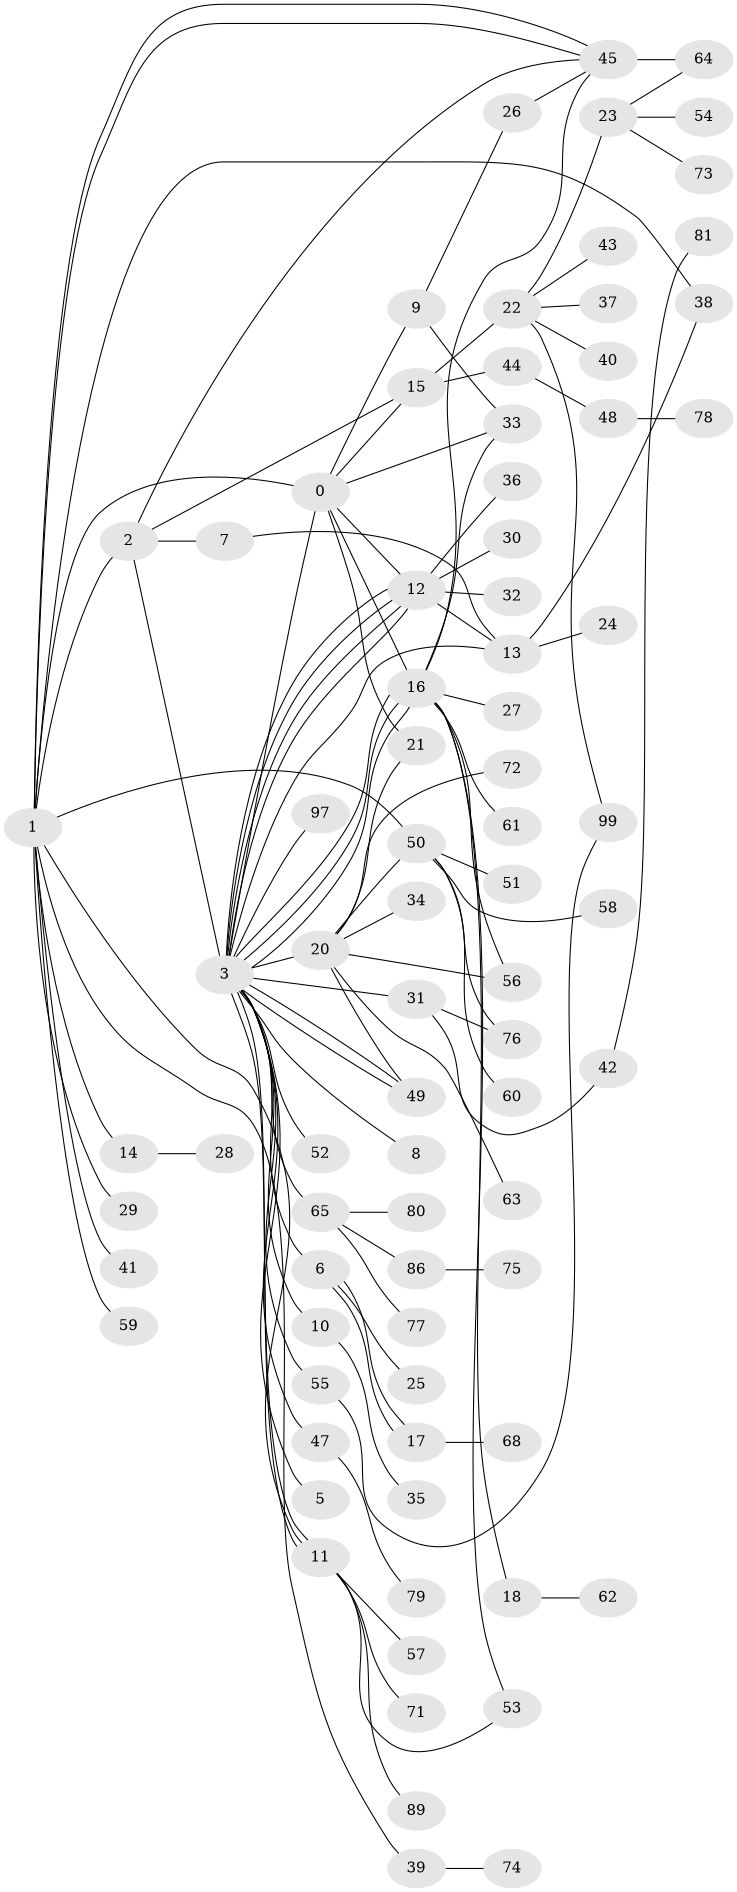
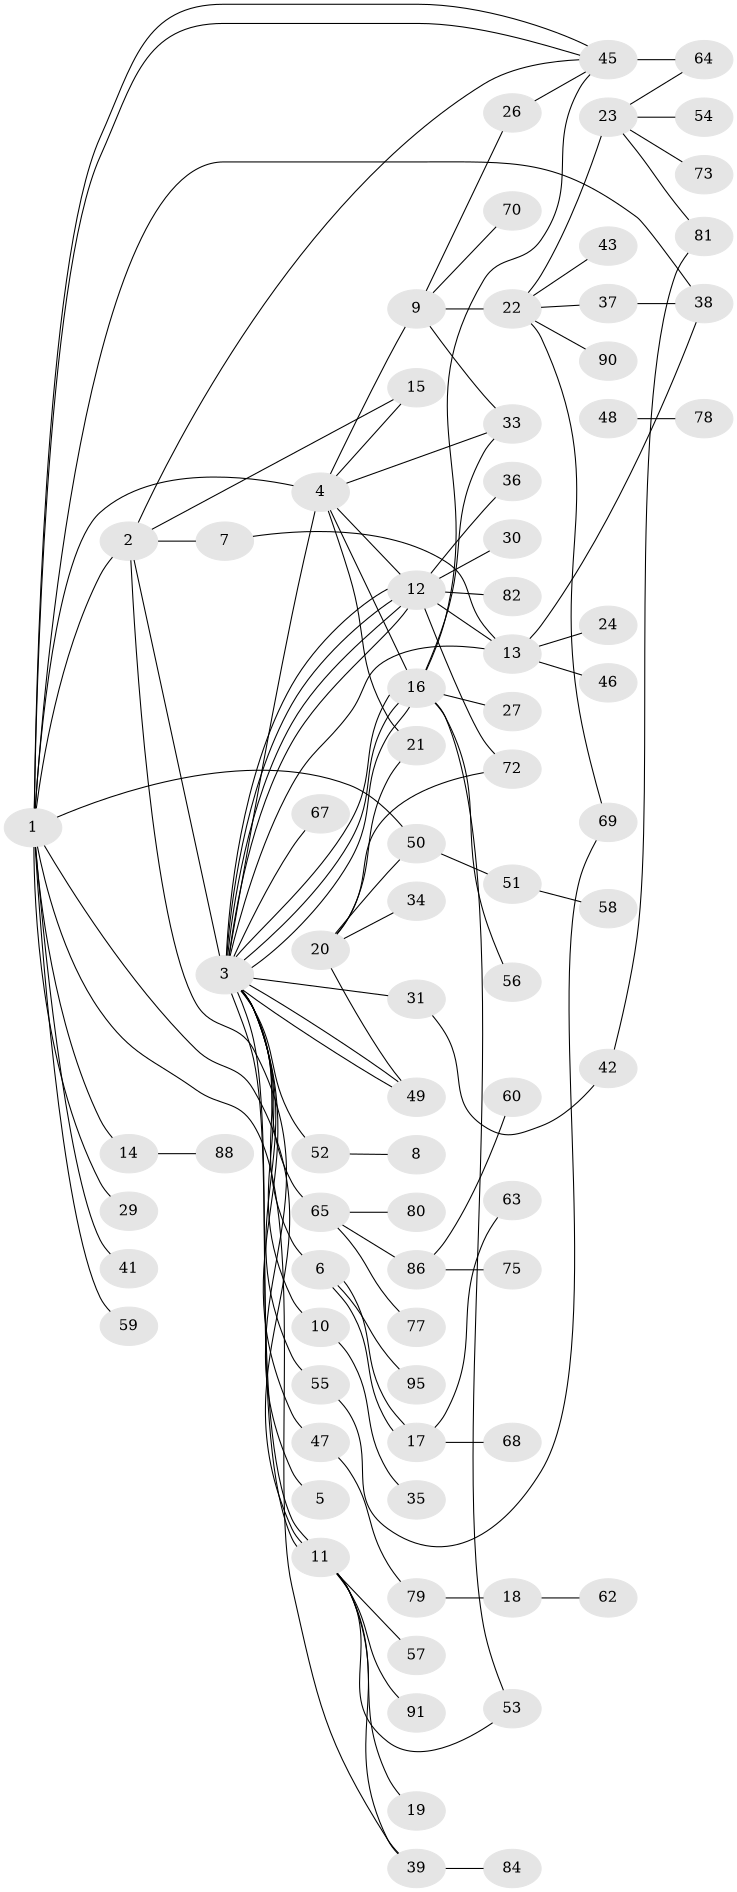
edge "23" -- "81": added
node "70": added
edge "37" -- "38": added
edge "22" -- "15": now "22" -- "9"
node "40": label "40" -> "90"
node "44": removed
node "0": label "0" -> "4"
node "32": label "32" -> "82"
edge "12" -- "72": added
node "46": added
node "97": label "97" -> "67"
node "99": label "99" -> "69"
node "61": removed
edge "50" -- "58": now "51" -- "58"
edge "20" -- "3": removed
edge "20" -- "56": removed
edge "50" -- "60": now "86" -- "60"
node "76": removed
edge "20" -- "63": now "17" -- "63"
edge "3" -- "8": now "52" -- "8"
edge "16" -- "18": now "79" -- "18"
node "28": label "28" -> "88"
edge "3" -- "5": now "2" -- "5"
node "25": label "25" -> "95"
node "71": label "71" -> "91"
edge "11" -- "39": added
node "89": label "89" -> "19"
node "74": label "74" -> "84"
